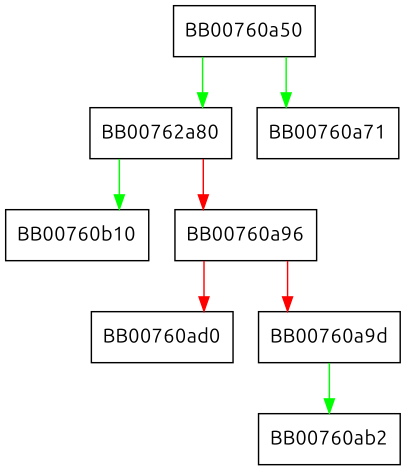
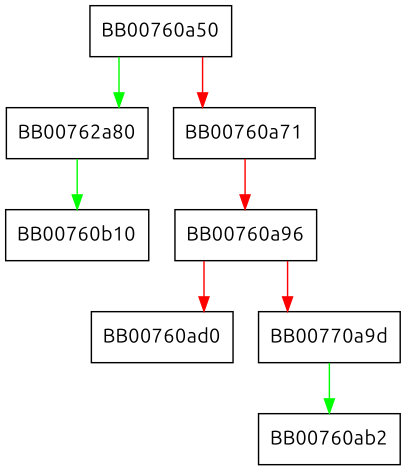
edge "BB00760a50" -> "BB00760a71": color green -> red
edge "BB00762a80" -> "BB00760a96": now "BB00760a71" -> "BB00760a96"
node "BB00760a9d": label "BB00760a9d" -> "BB00770a9d"
